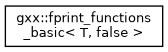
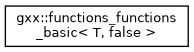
node "gxx::fprint_functions _basic< T, false >": label "gxx::fprint_functions _basic< T, false >" -> "gxx::functions_functions _basic< T, false >"
